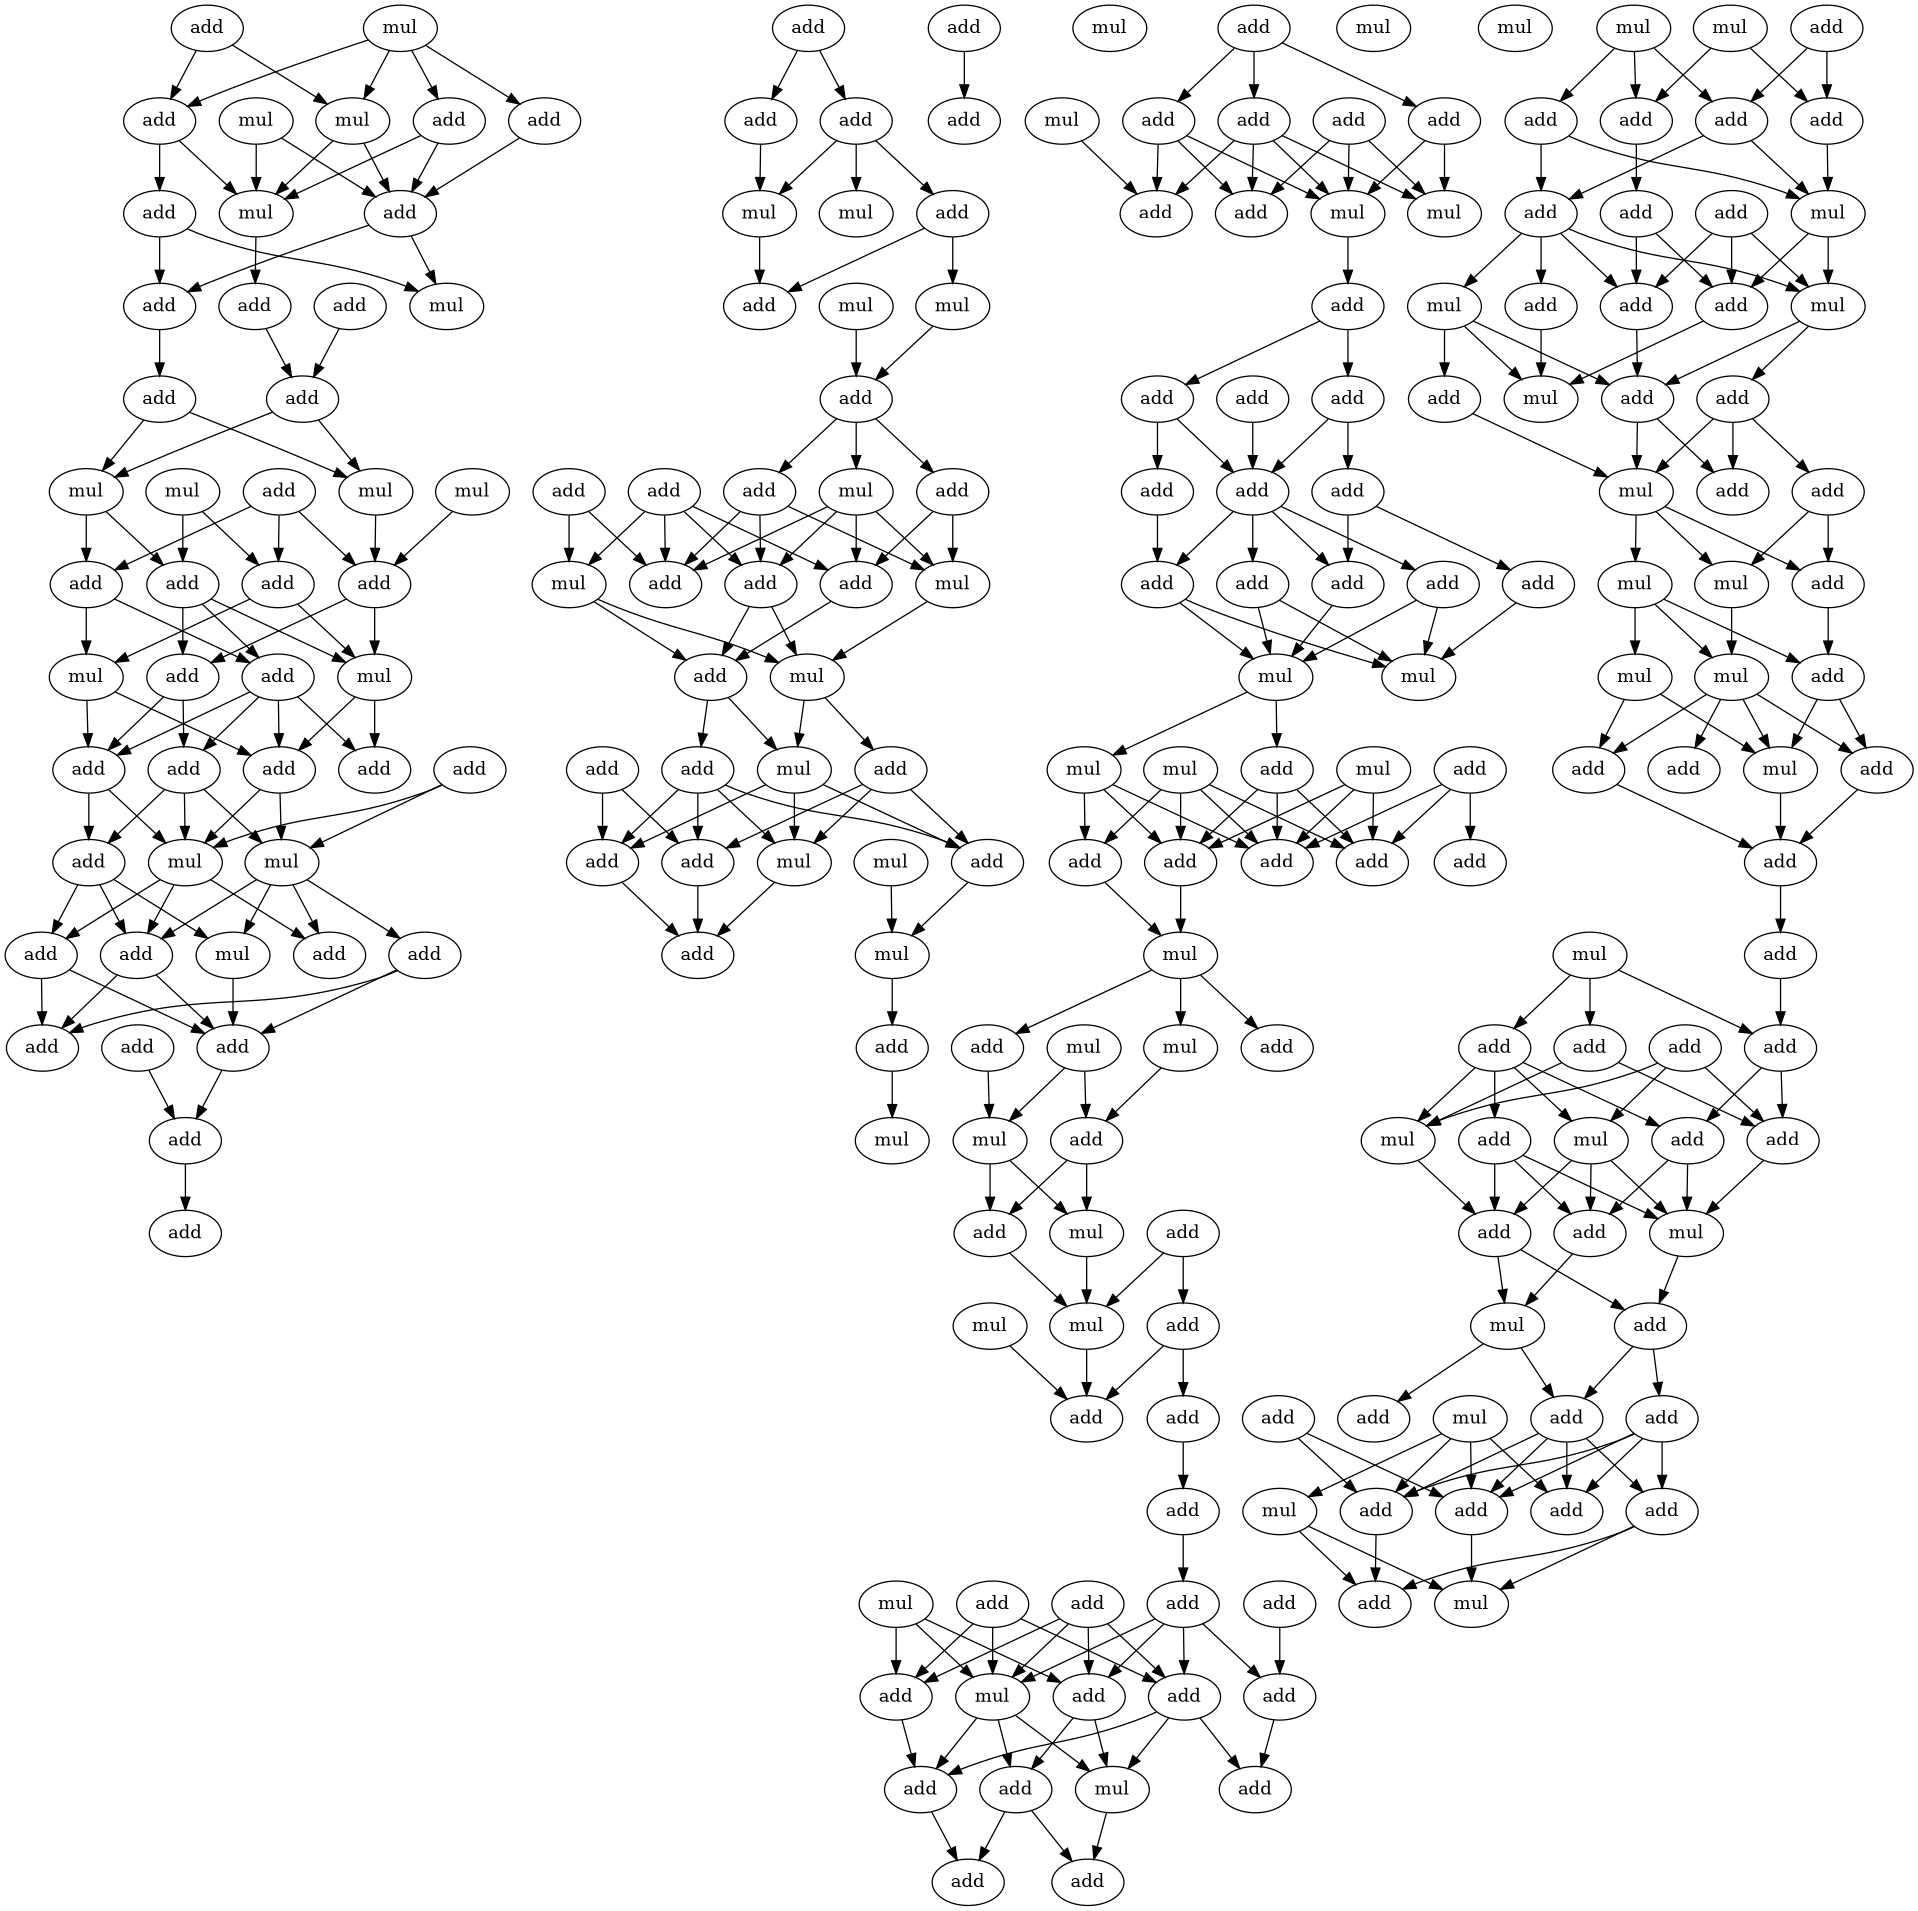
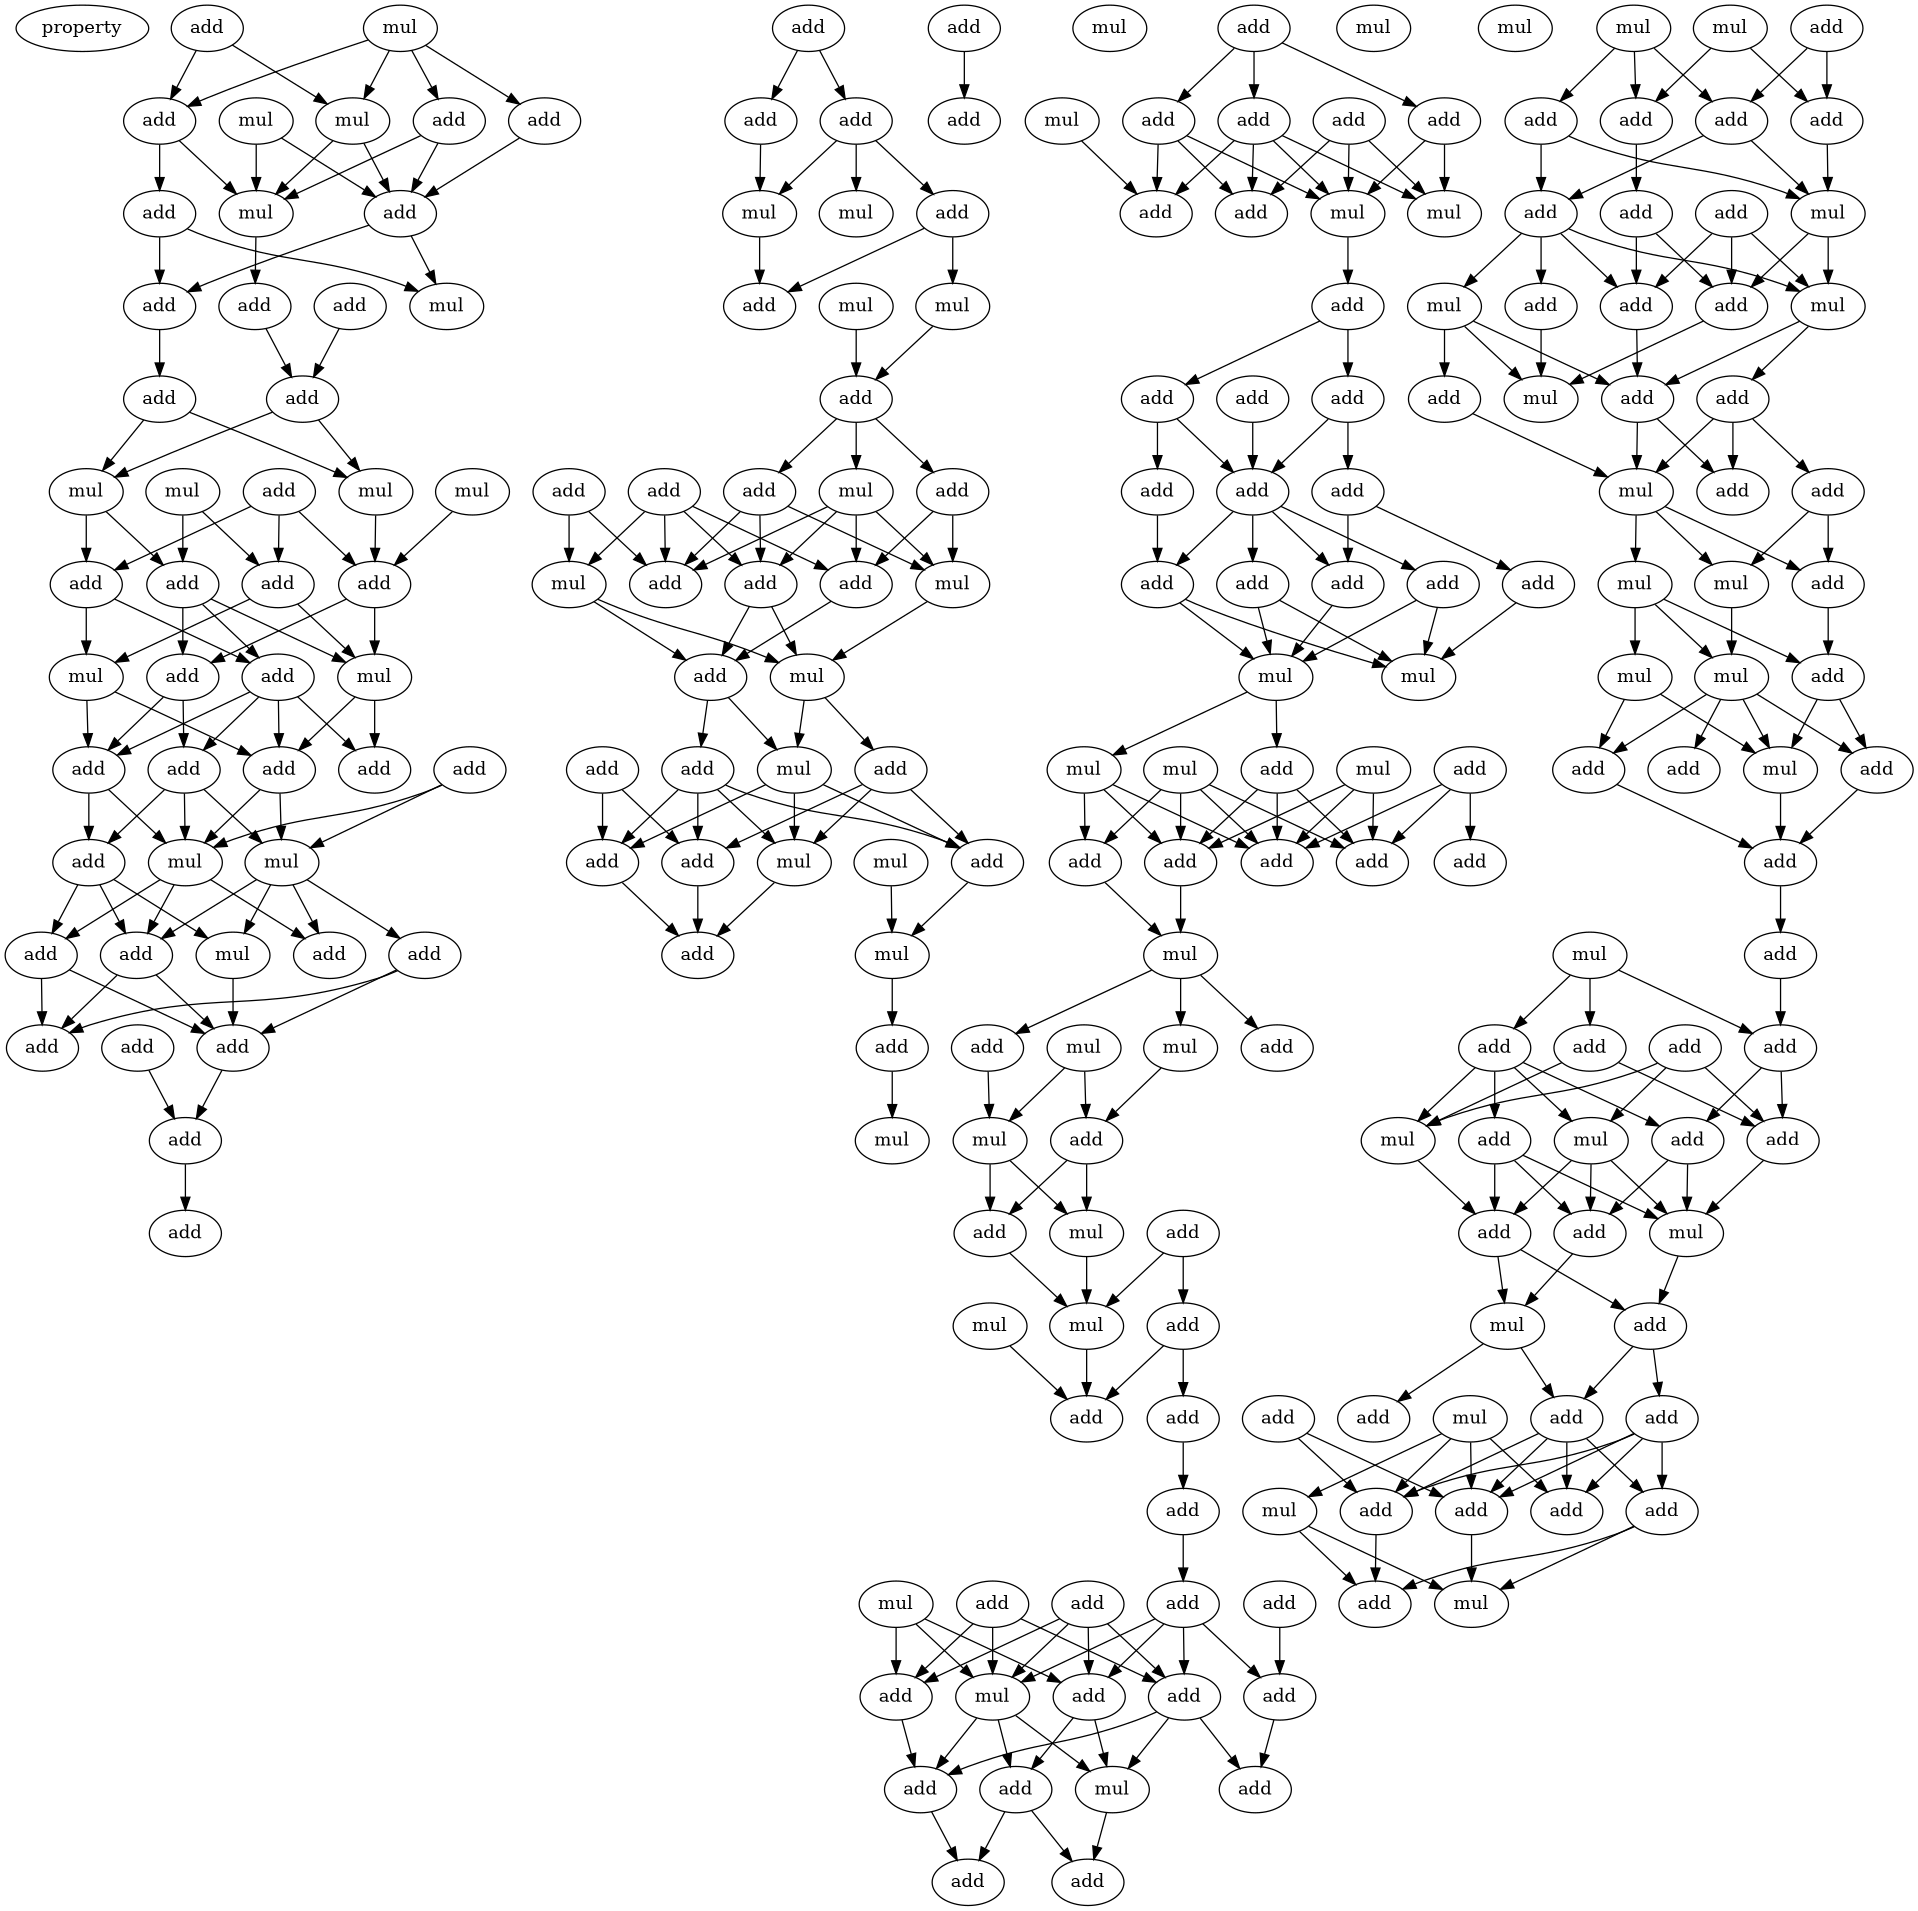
node "property": added
